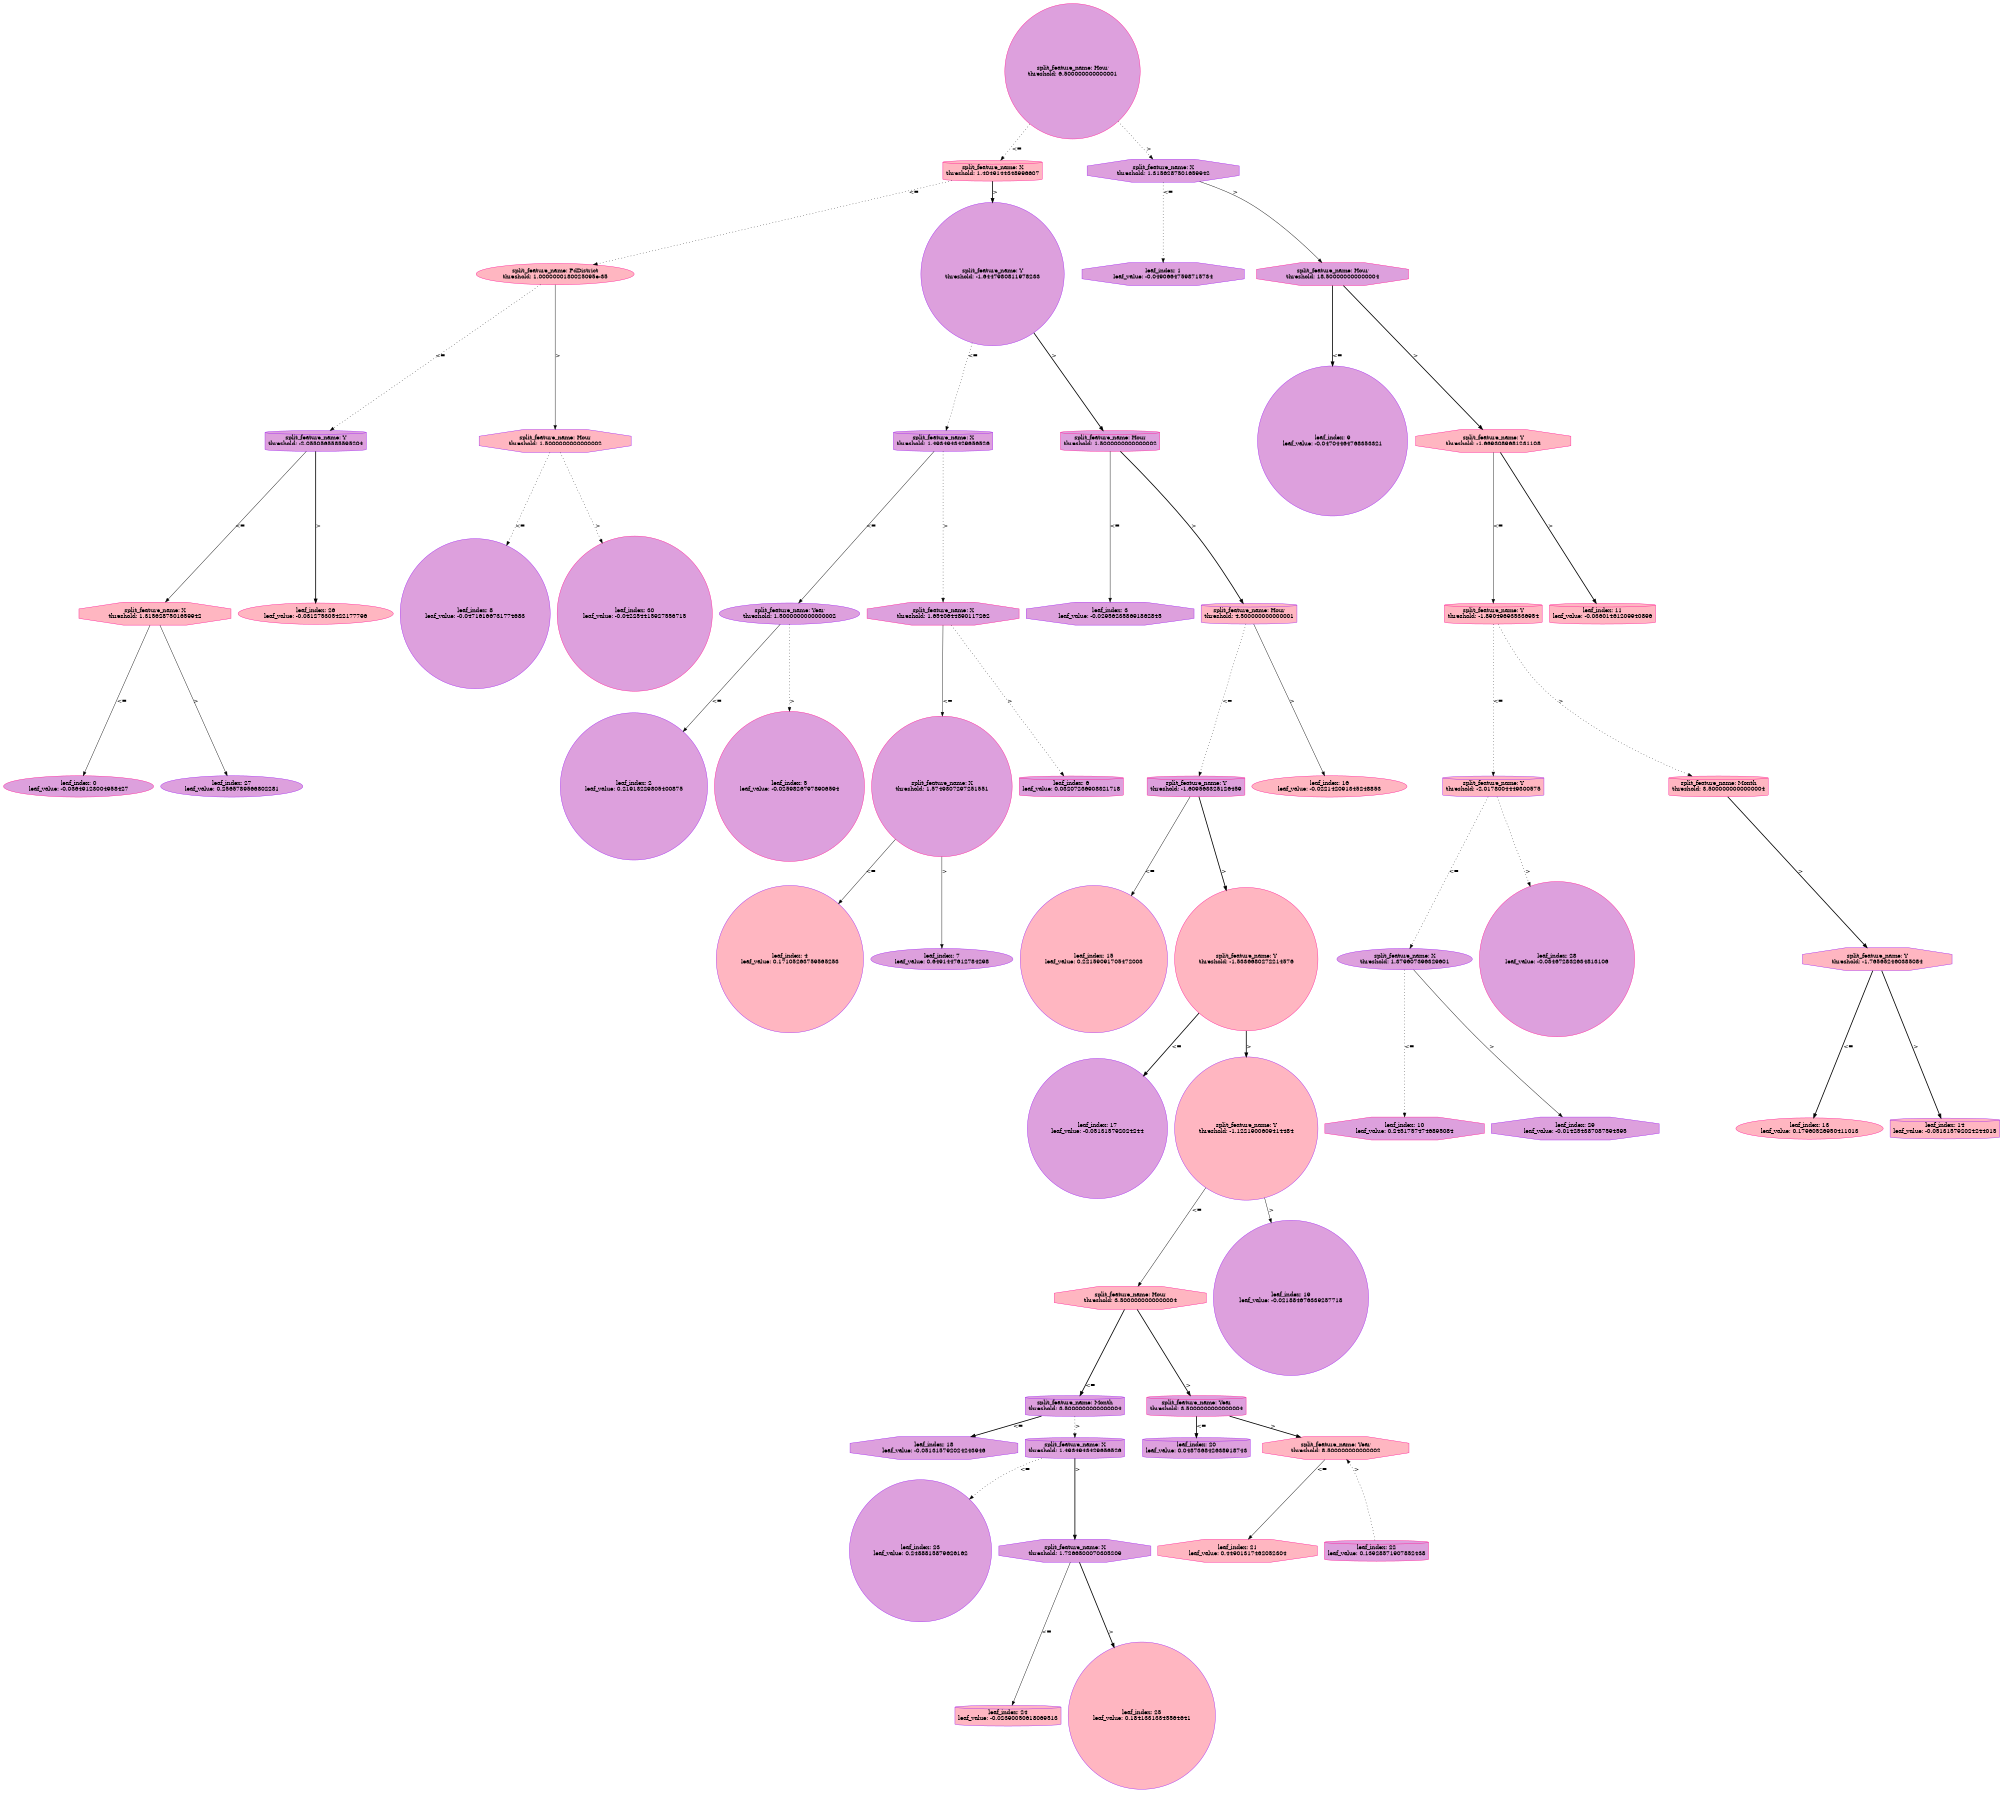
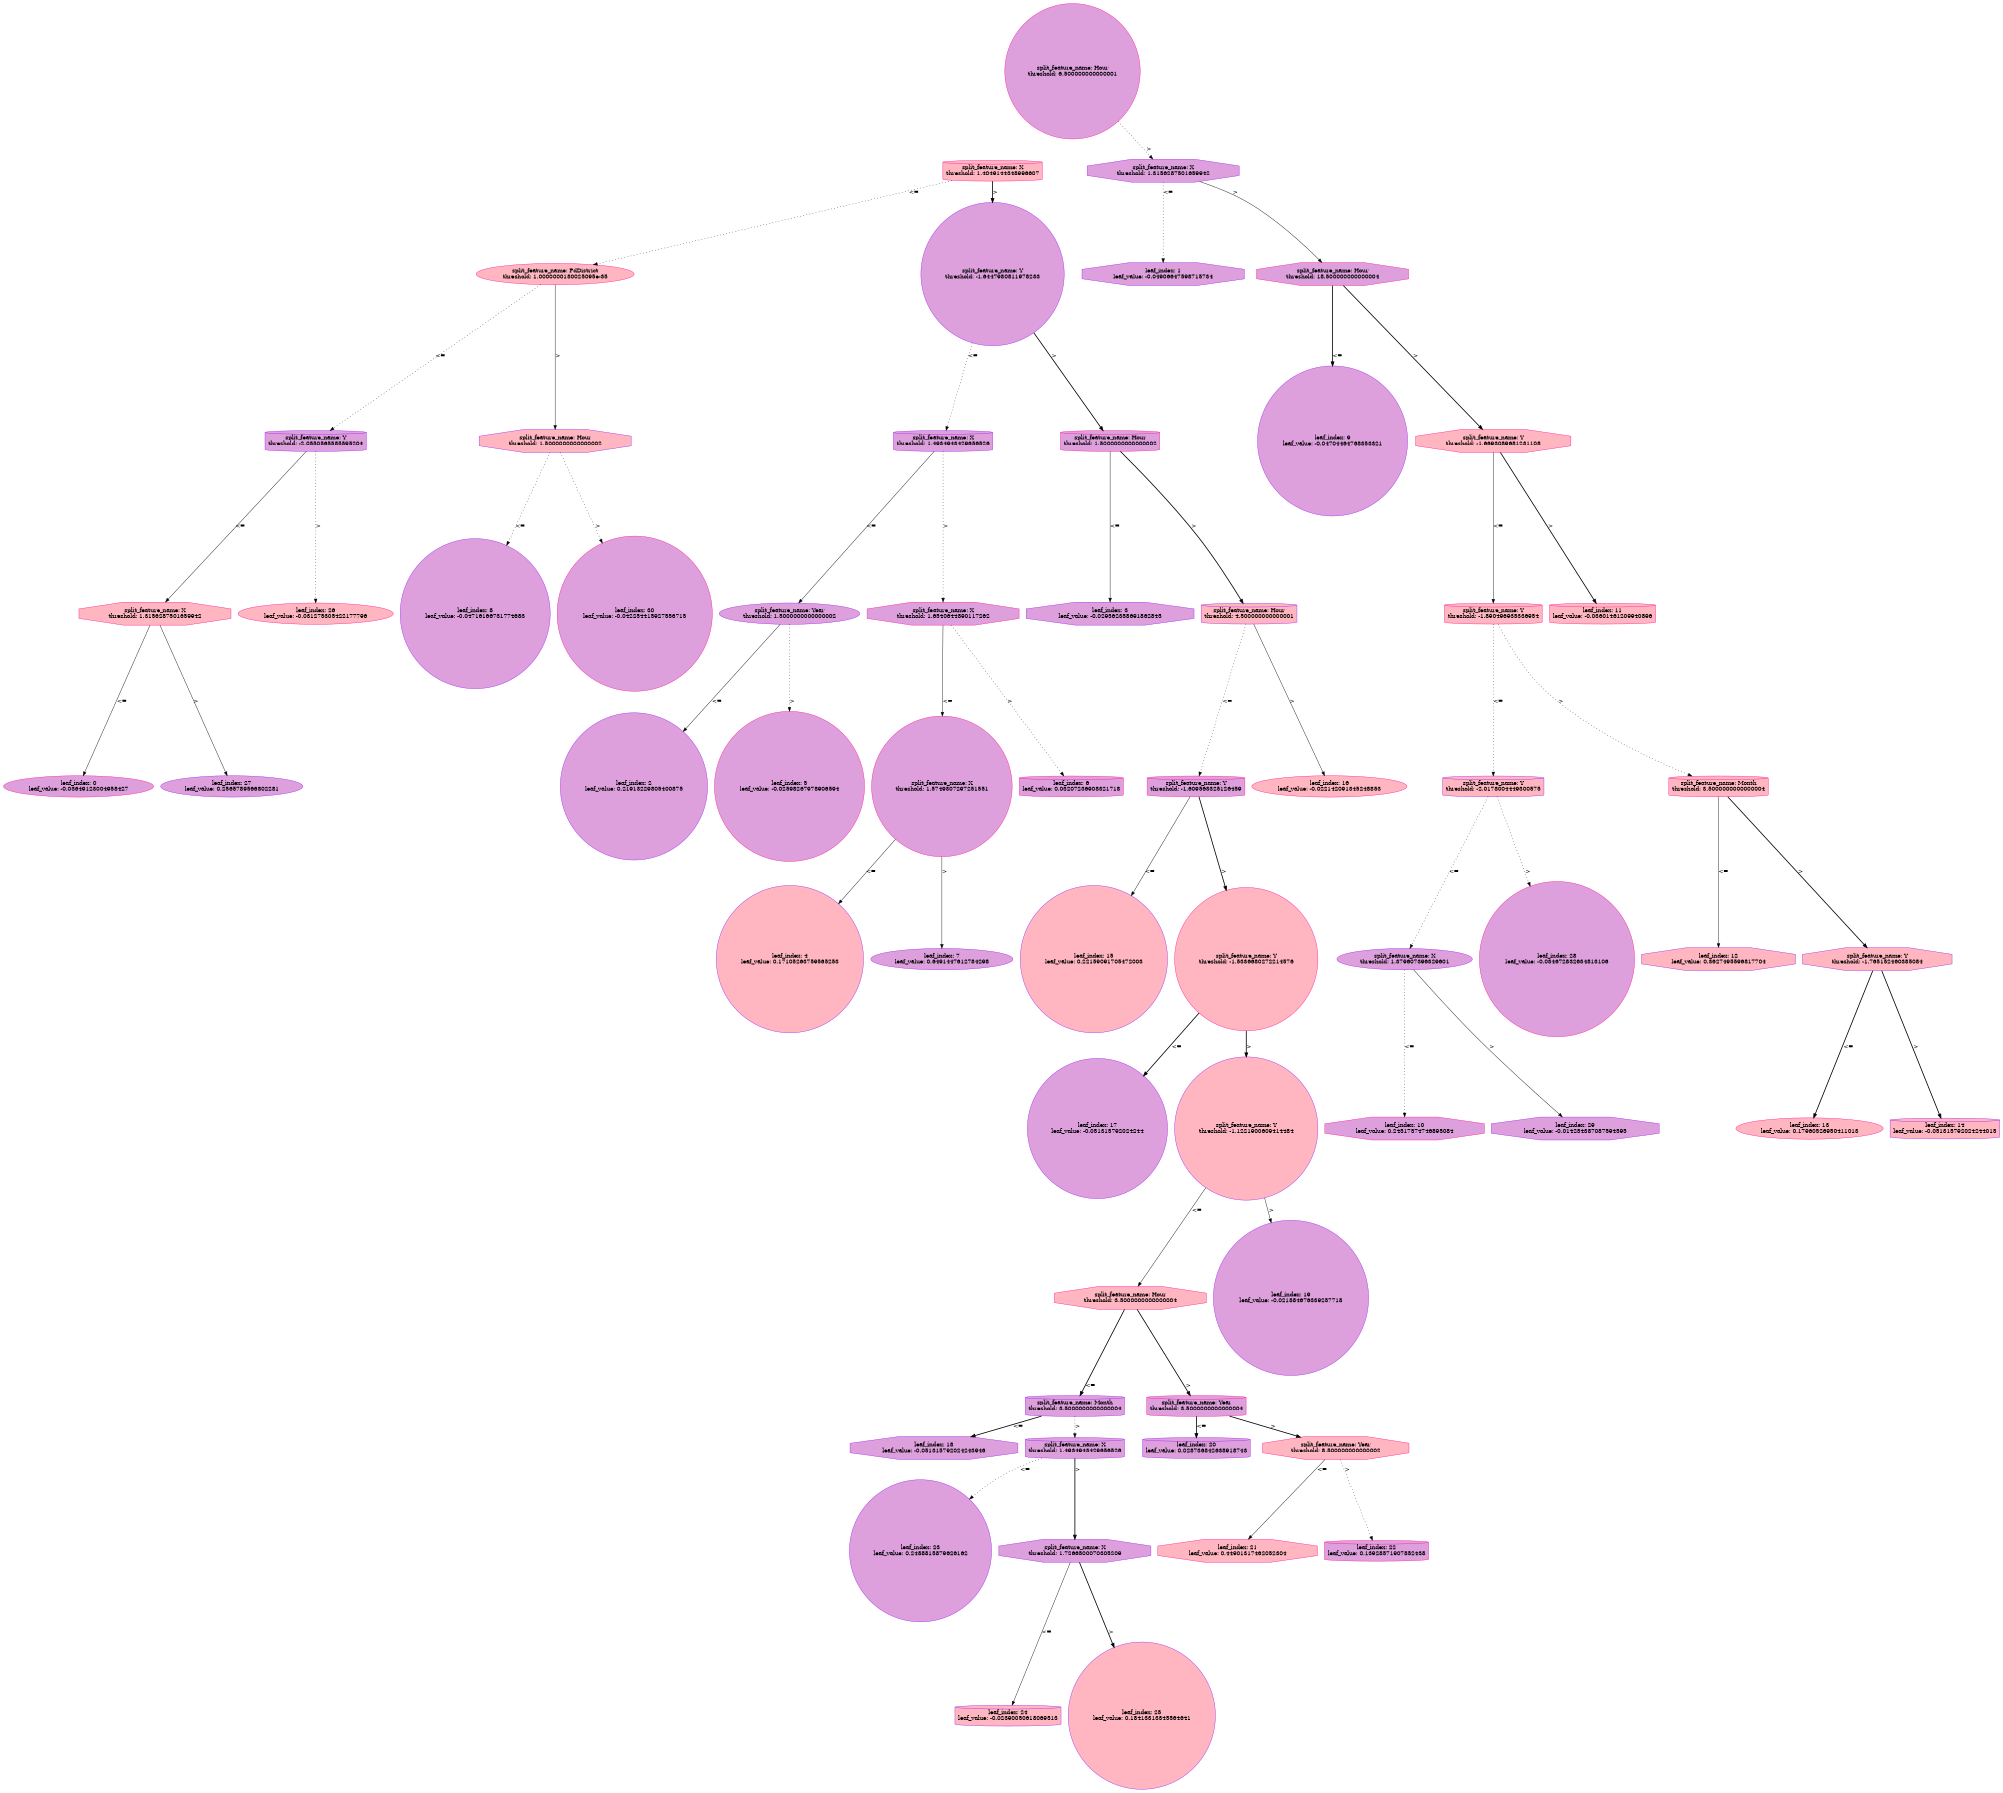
edge "split_feature_name: Hour threshold: 6.500000000000001" -> "split_feature_name: X threshold: 1.4049144348996607": removed, label "<="
edge "split_feature_name: Y threshold: -2.0550565585595204" -> "leaf_index: 26 leaf_value: -0.031275305422177796": style bold -> dotted
node "leaf_index: 12 leaf_value: 0.3627495596817704": added
node "split_feature_name: Y threshold: -1.765652460385084": label "split_feature_name: Y threshold: -1.765652460385084" -> "split_feature_name: Y threshold: -1.765152460385084"
node "leaf_index: 20 leaf_value: 0.048736842638918743": label "leaf_index: 20 leaf_value: 0.048736842638918743" -> "leaf_index: 20 leaf_value: 0.028736842638918743"
edge "leaf_index: 22 leaf_value: 0.13928571907852438" -> "split_feature_name: Year threshold: 8.500000000000002": reversed
